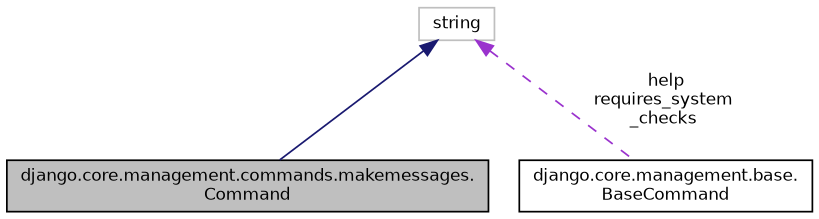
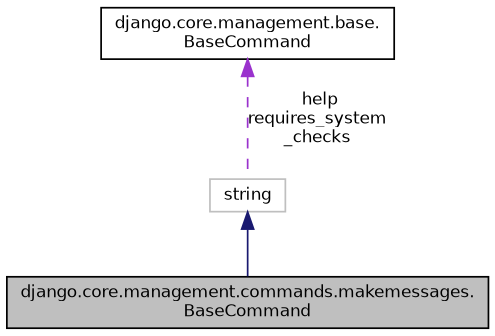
edge "django.core.management.base. BaseCommand" -> "string": reversed
node "django.core.management.commands.makemessages. Command": label "django.core.management.commands.makemessages. Command" -> "django.core.management.commands.makemessages. BaseCommand"
